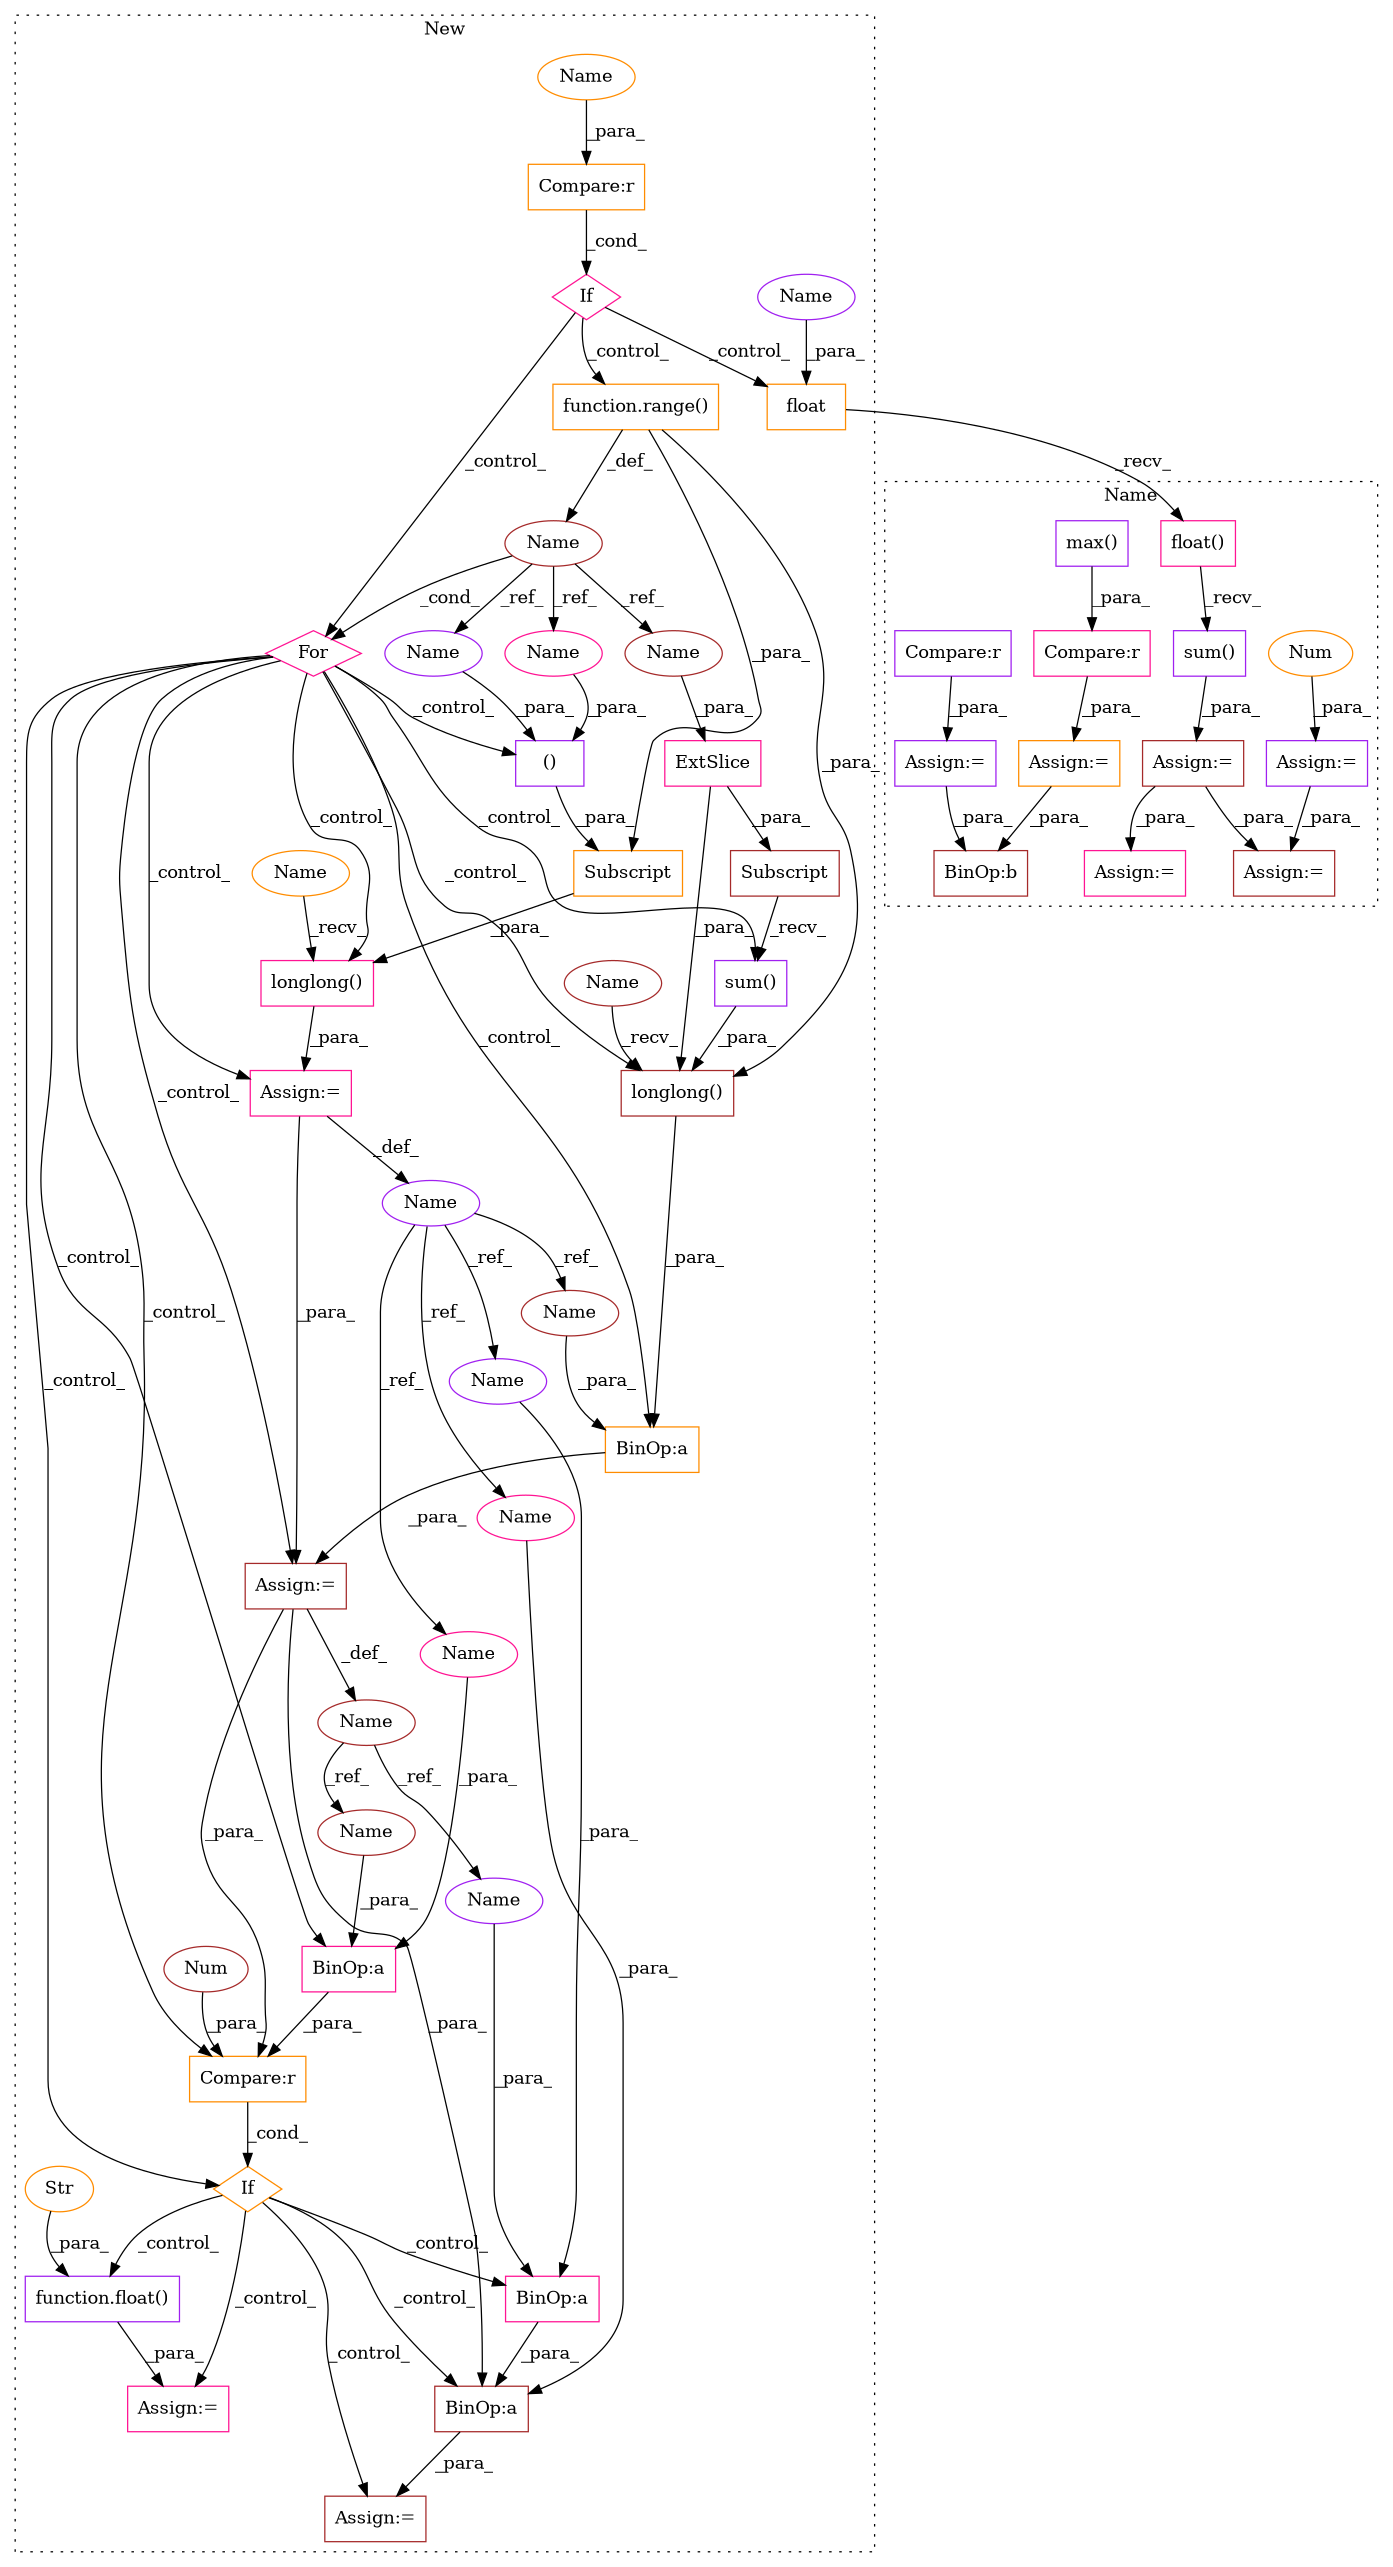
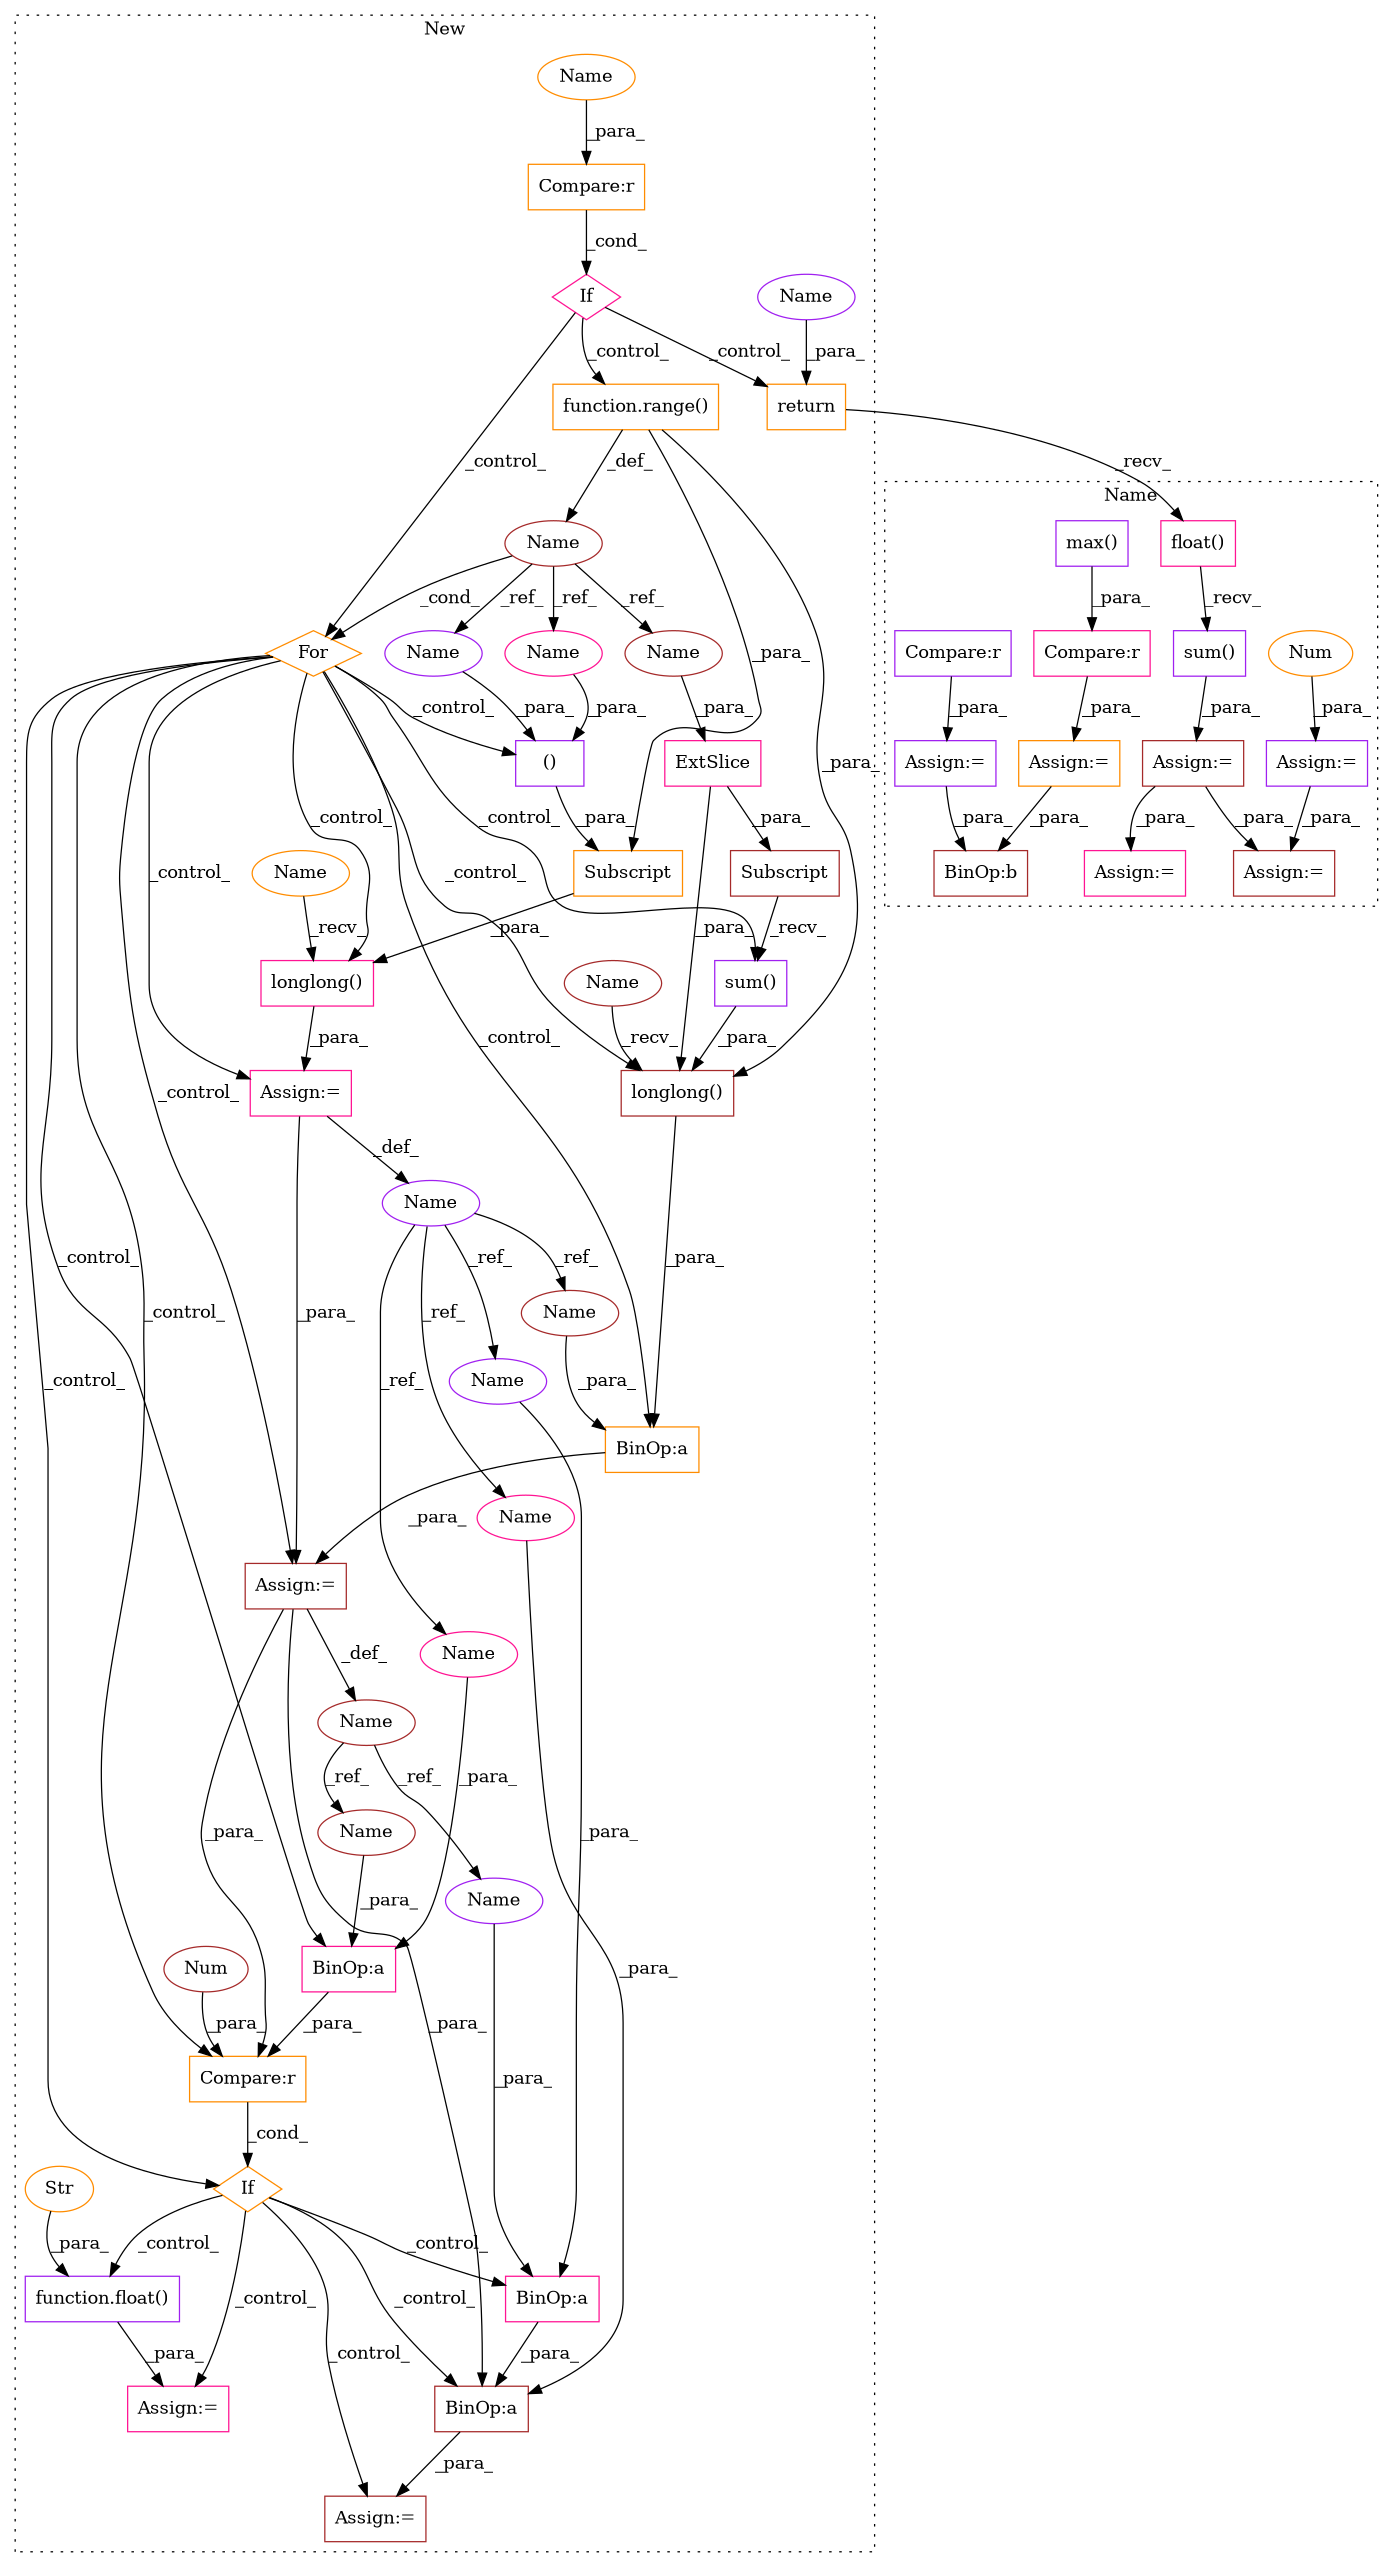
node "float": label "float" -> "return"
node "For": color deeppink -> darkorange
